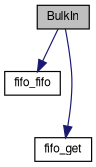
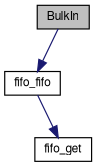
edge "BulkIn" -> "fifo_get": now "fifo_fifo" -> "fifo_get"
